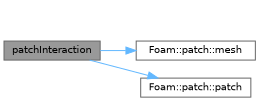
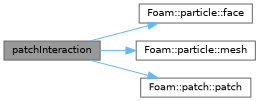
node "Foam::particle::face": added
node "Foam::patch::mesh": label "Foam::patch::mesh" -> "Foam::particle::mesh"
